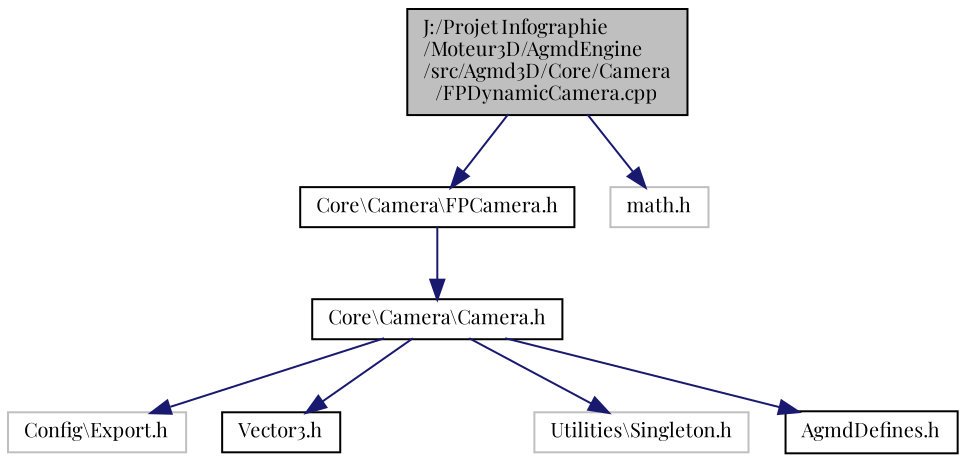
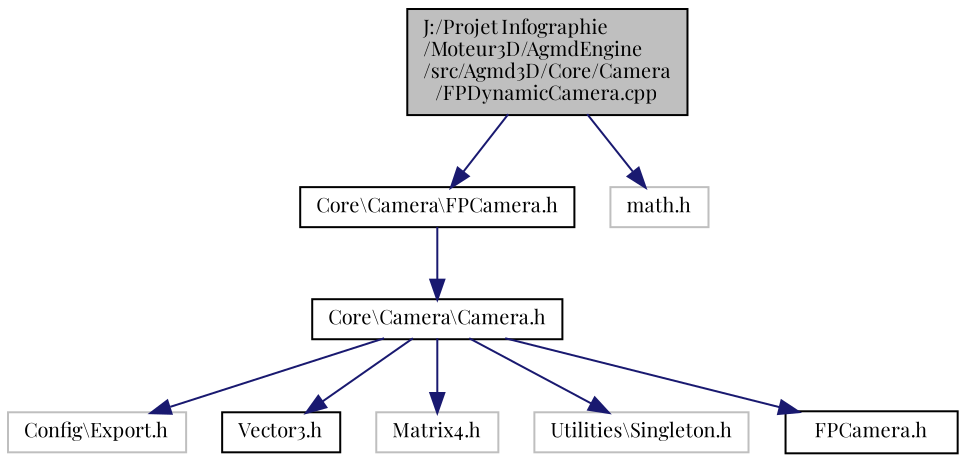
node "Matrix4.h": added
node "AgmdDefines.h": label "AgmdDefines.h" -> "FPCamera.h"
